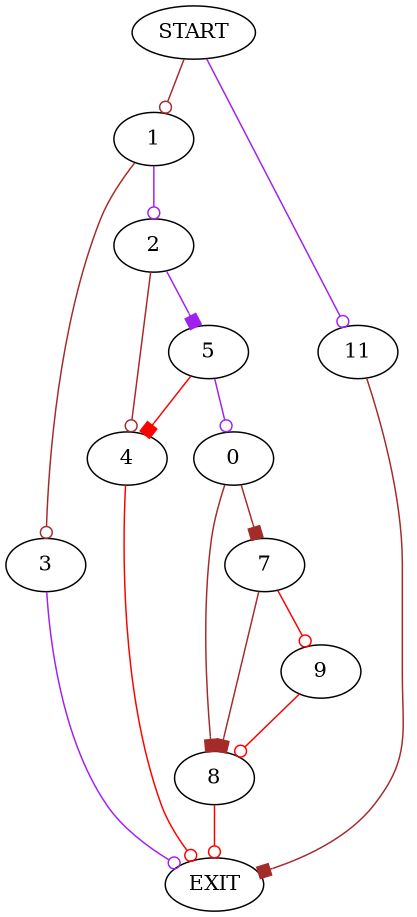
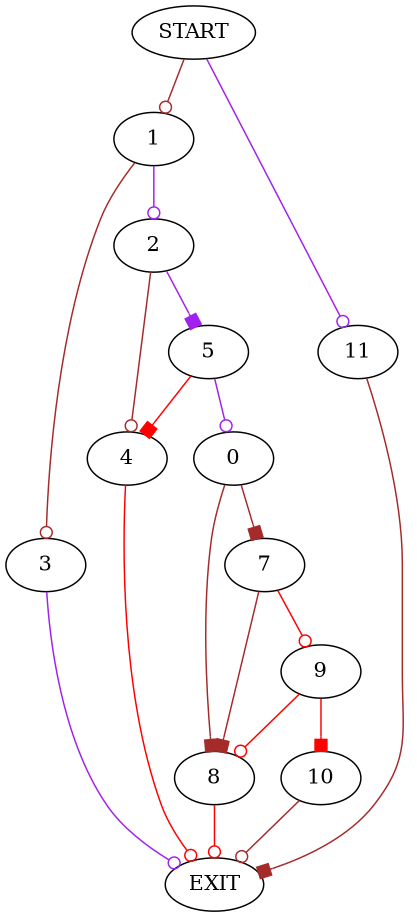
node "10": added
